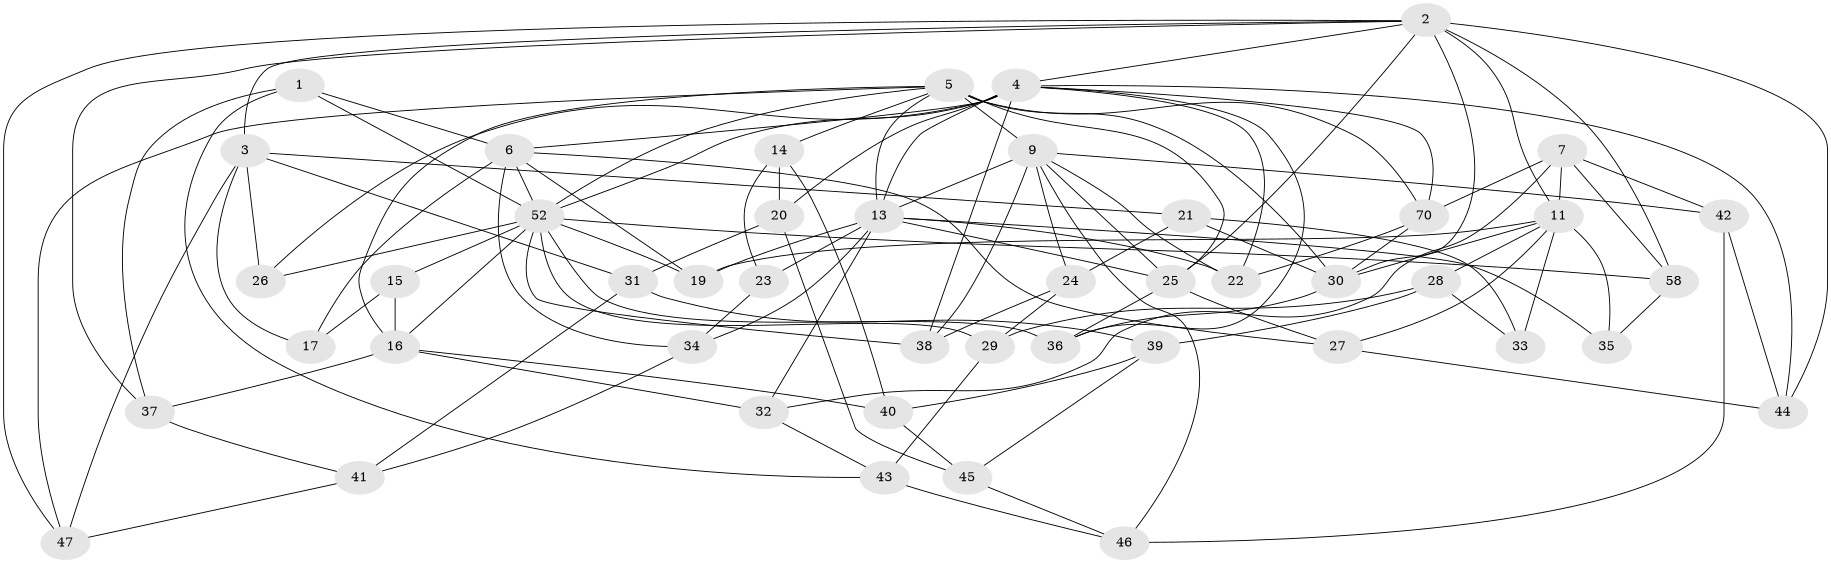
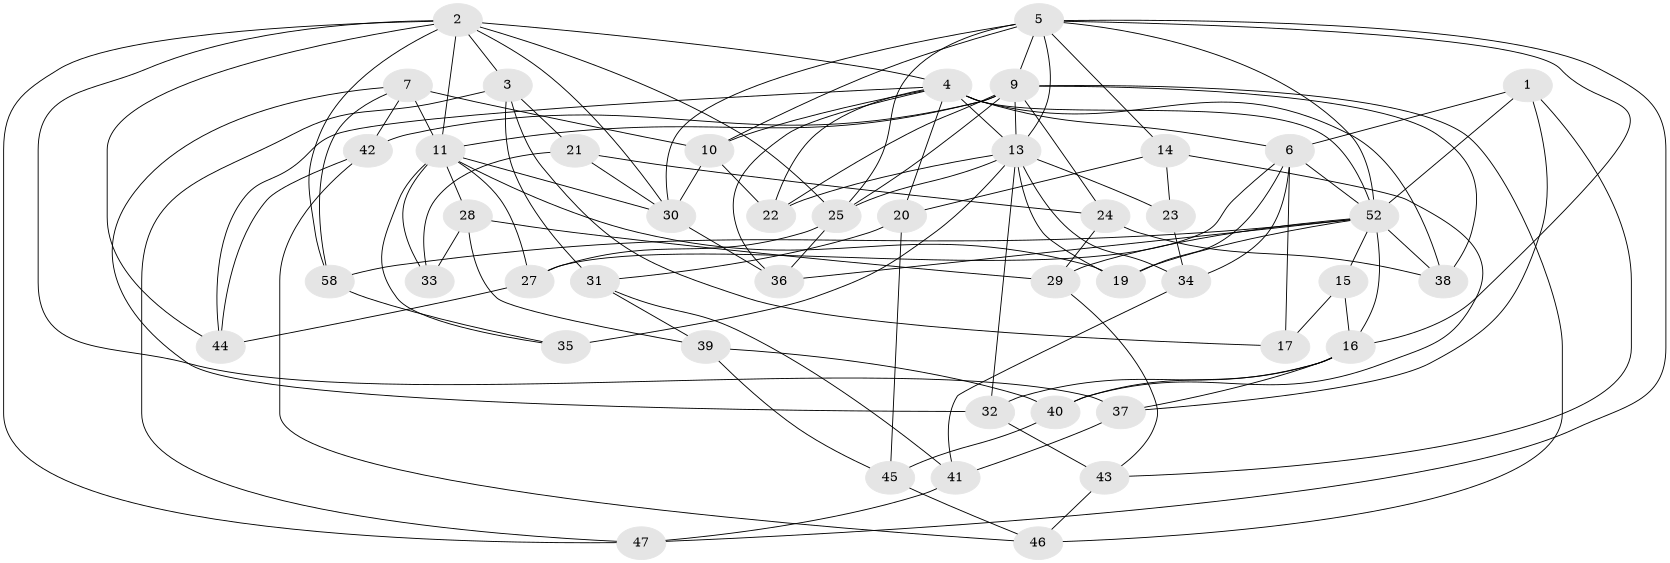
edge "9" -- "11": added
node "70": label "70" -> "10"
node "26": removed
